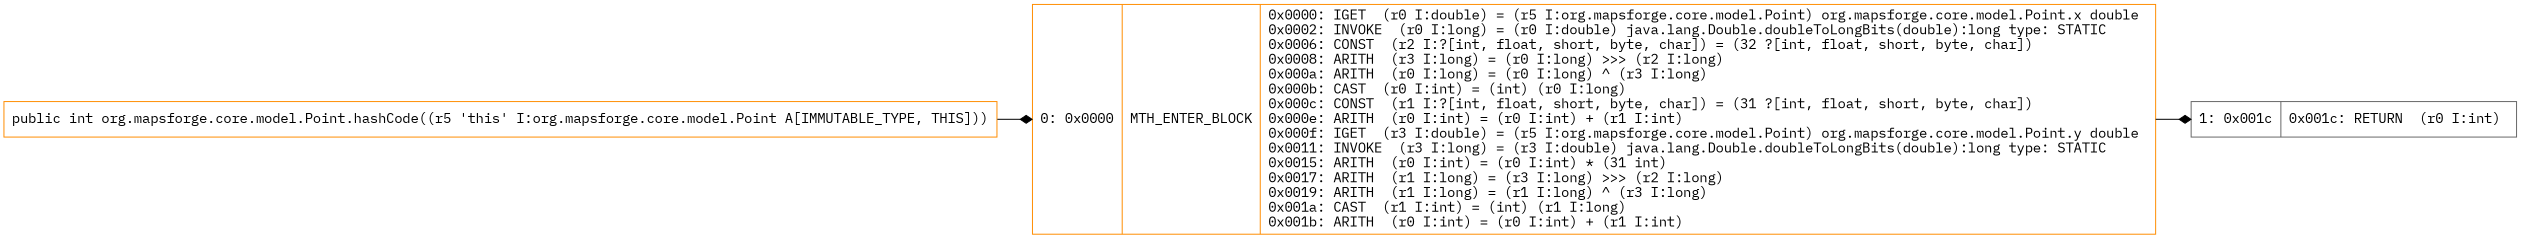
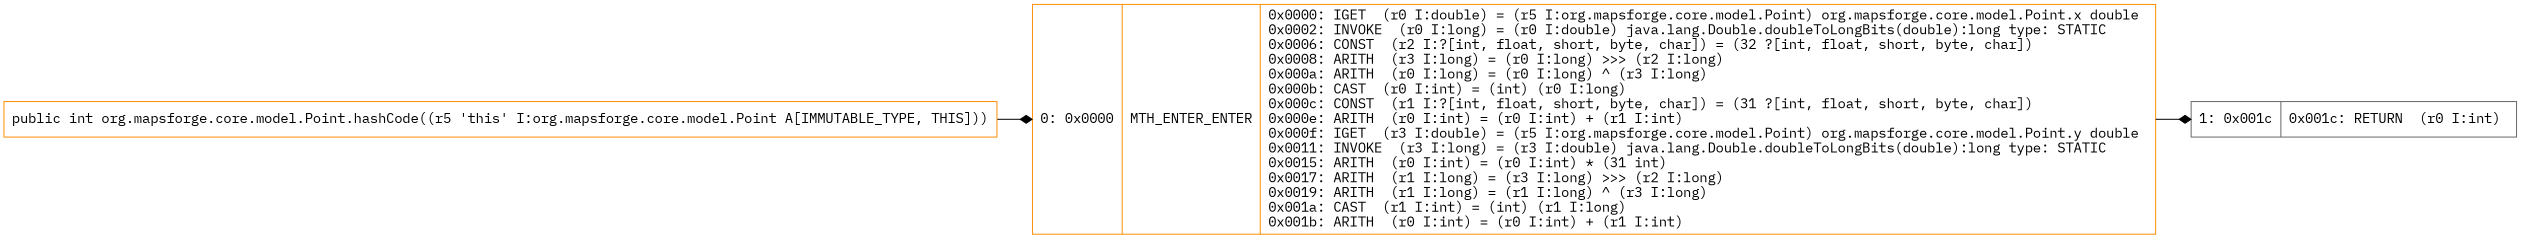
node "0: 0x0000": text "MTH_ENTER_BLOCK" -> "MTH_ENTER_ENTER"
